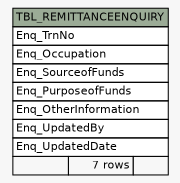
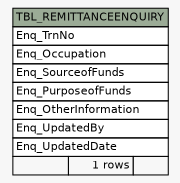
node "TBL_REMITTANCEENQUIRY": text "7 rows" -> "1 rows"
